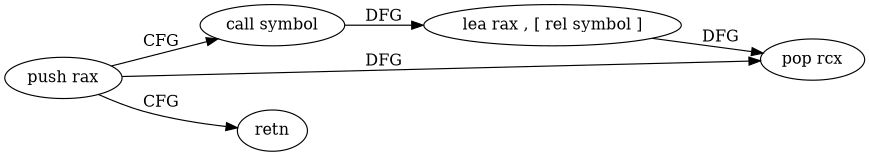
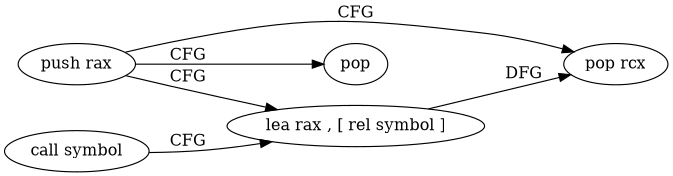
edge "call symbol" -> "lea rax , [ rel symbol ]": label "DFG" -> "CFG"
edge "push rax" -> "call symbol": now "push rax" -> "lea rax , [ rel symbol ]"
edge "push rax" -> "pop rcx": label "DFG" -> "CFG"
node "retn": label "retn" -> "pop"
